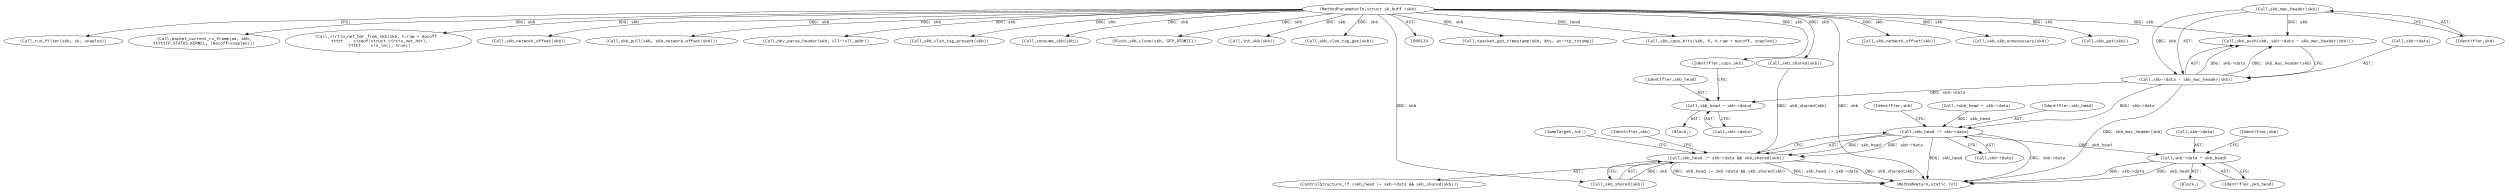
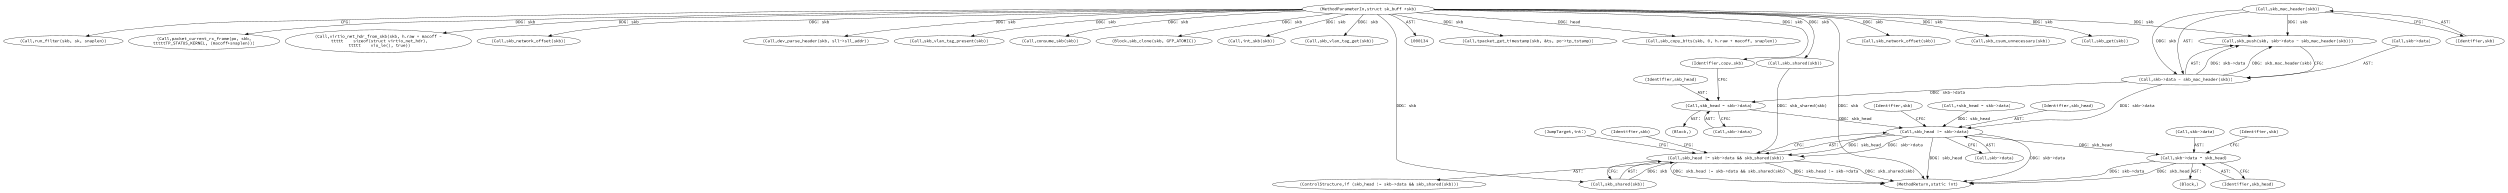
node "(Call,skb_pull(skb, skb_network_offset(skb)))": removed
node "(Call,skb_skb_unnecessary(skb))": label "(Call,skb_skb_unnecessary(skb))" -> "(Call,skb_csum_unnecessary(skb))"
edge "(Call,skb_head = skb->data)" -> "(Call,skb_head != skb->data)": added, label "DDG: skb_head"
edge "(Call,skb->data - skb_mac_header(skb))" -> "(MethodReturn,static int)": removed, label "DDG: skb_mac_header(skb)"
